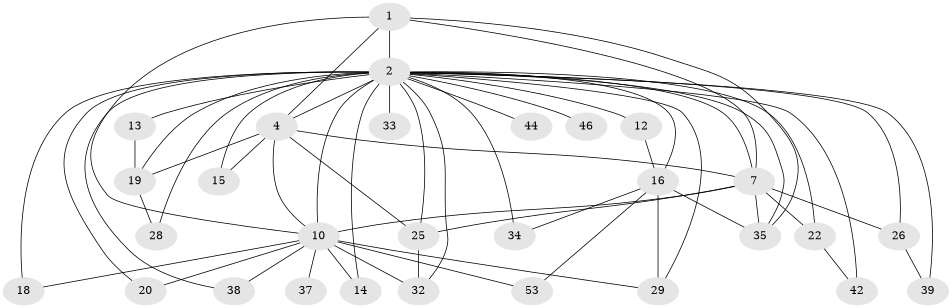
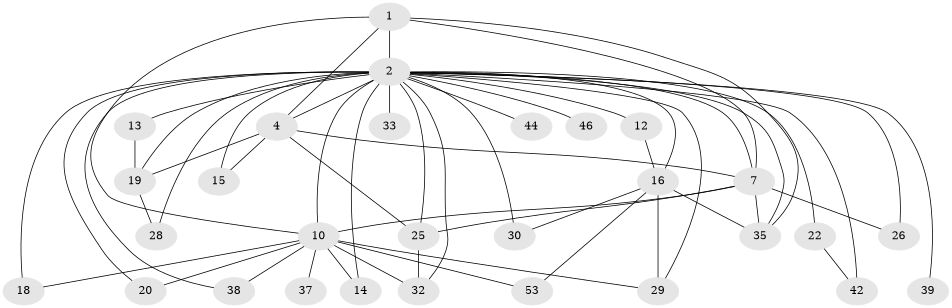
edge "4" -- "10": removed
edge "7" -- "22": removed
node "34": label "34" -> "30"
edge "26" -- "39": removed
